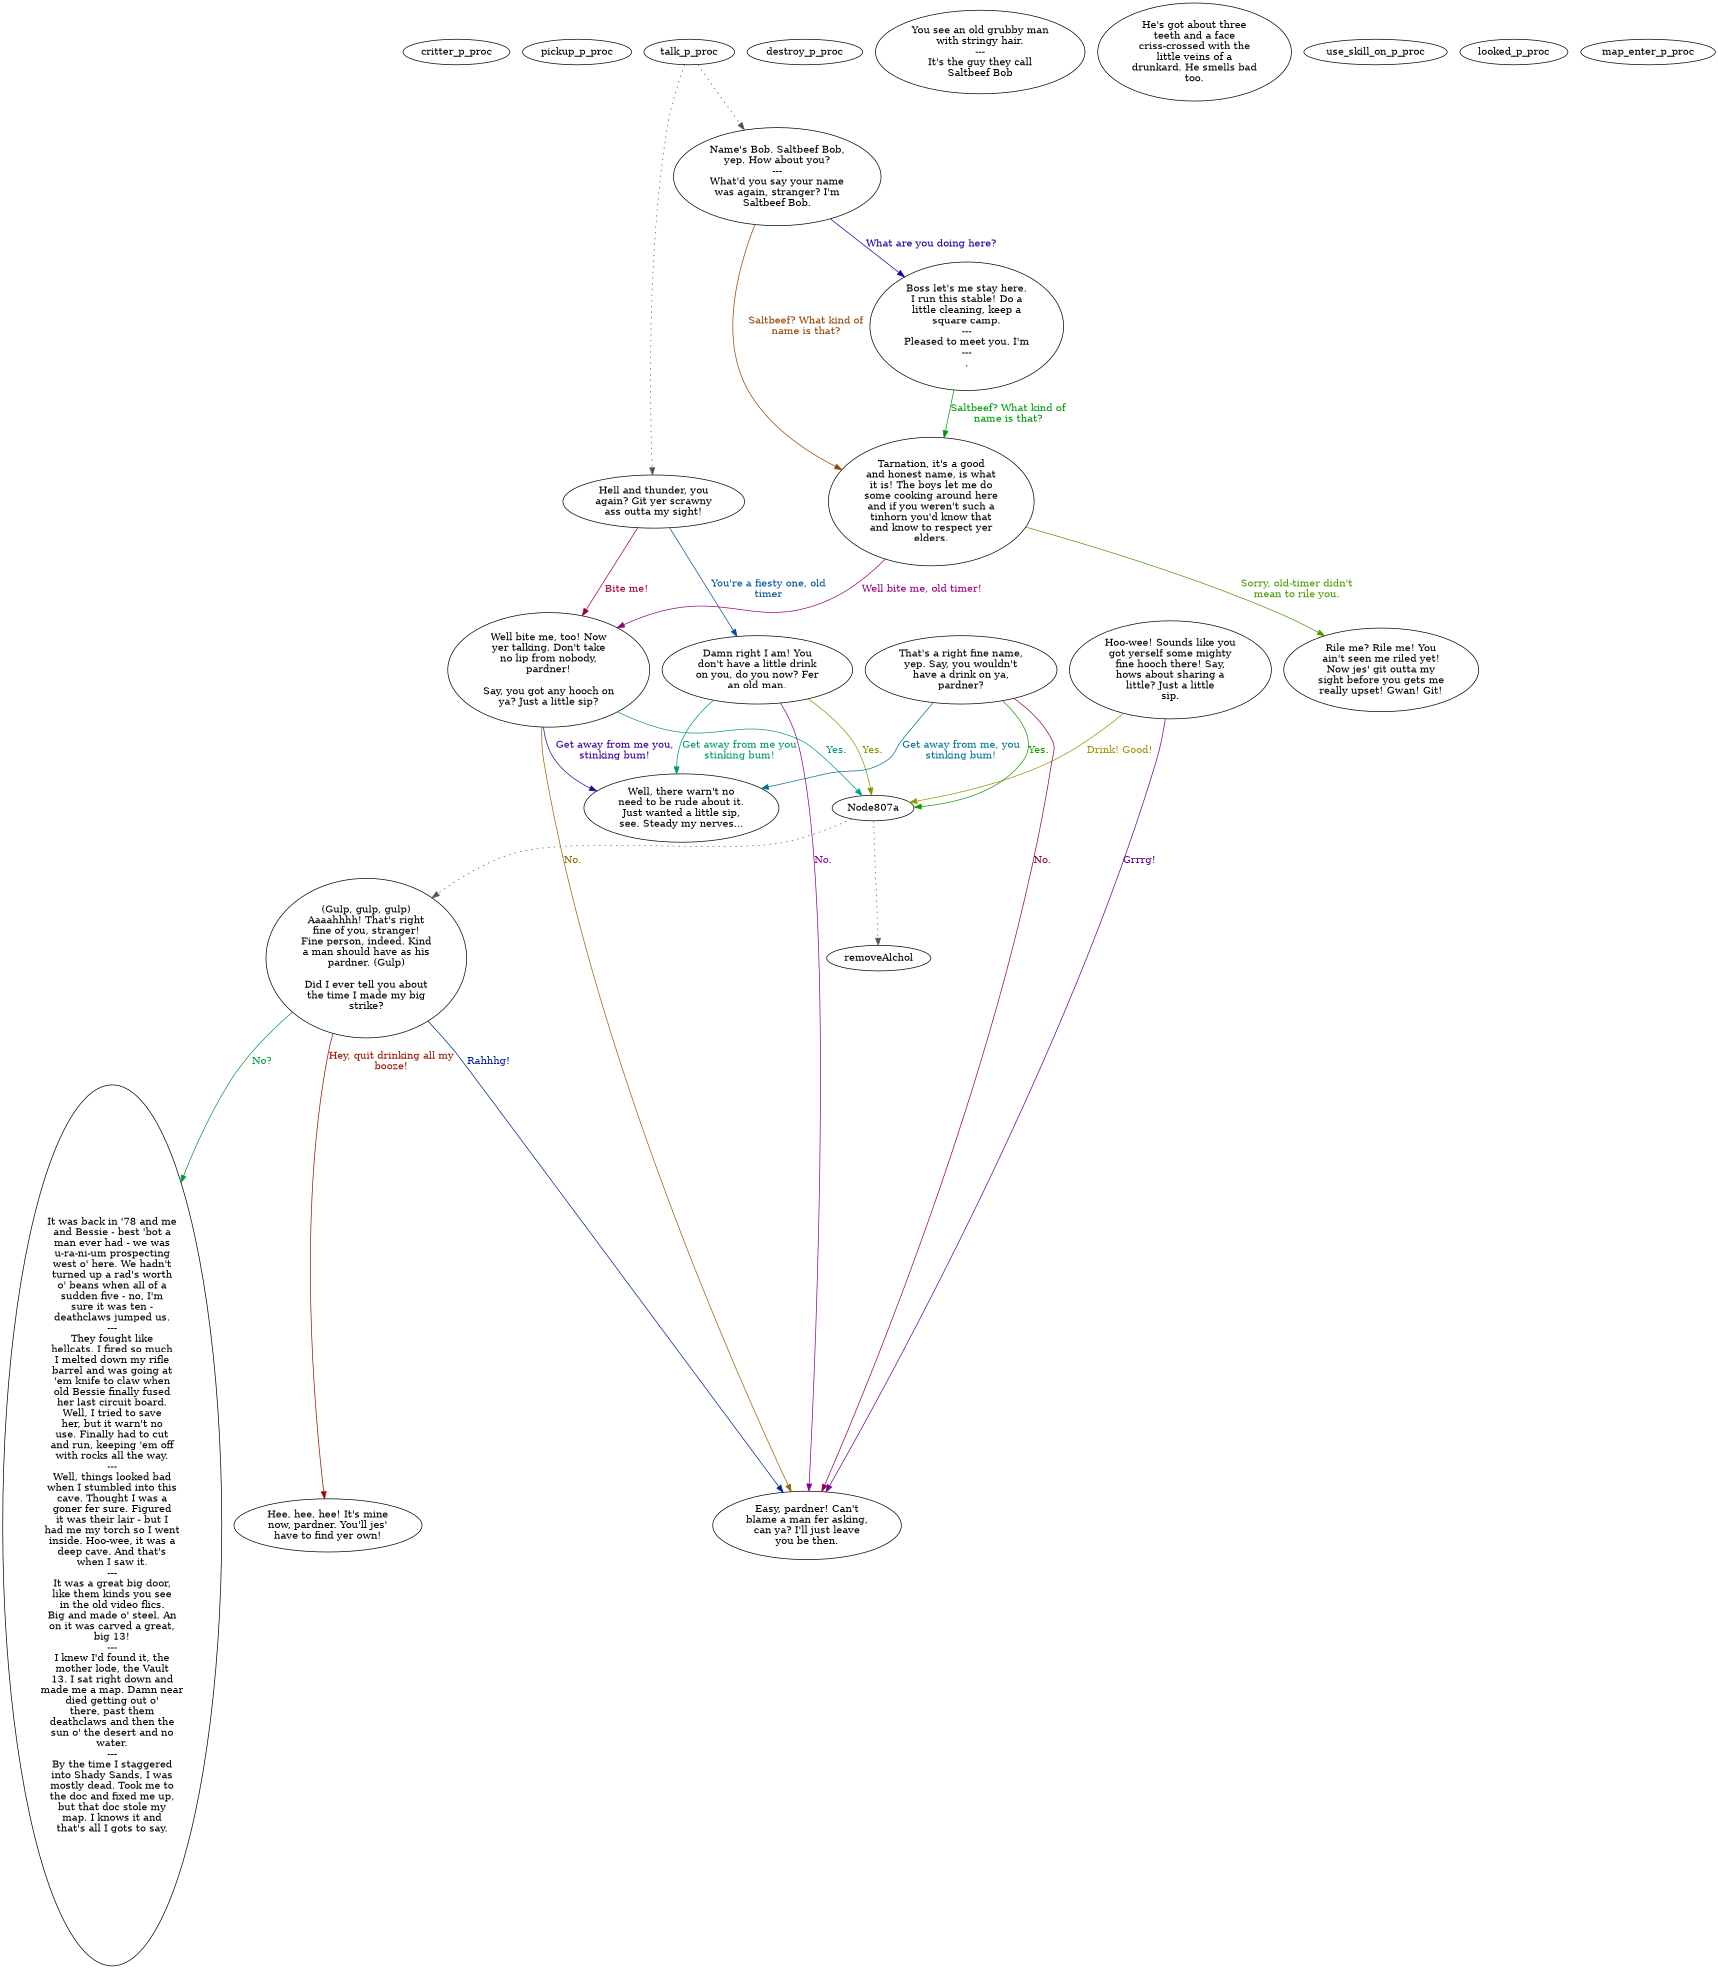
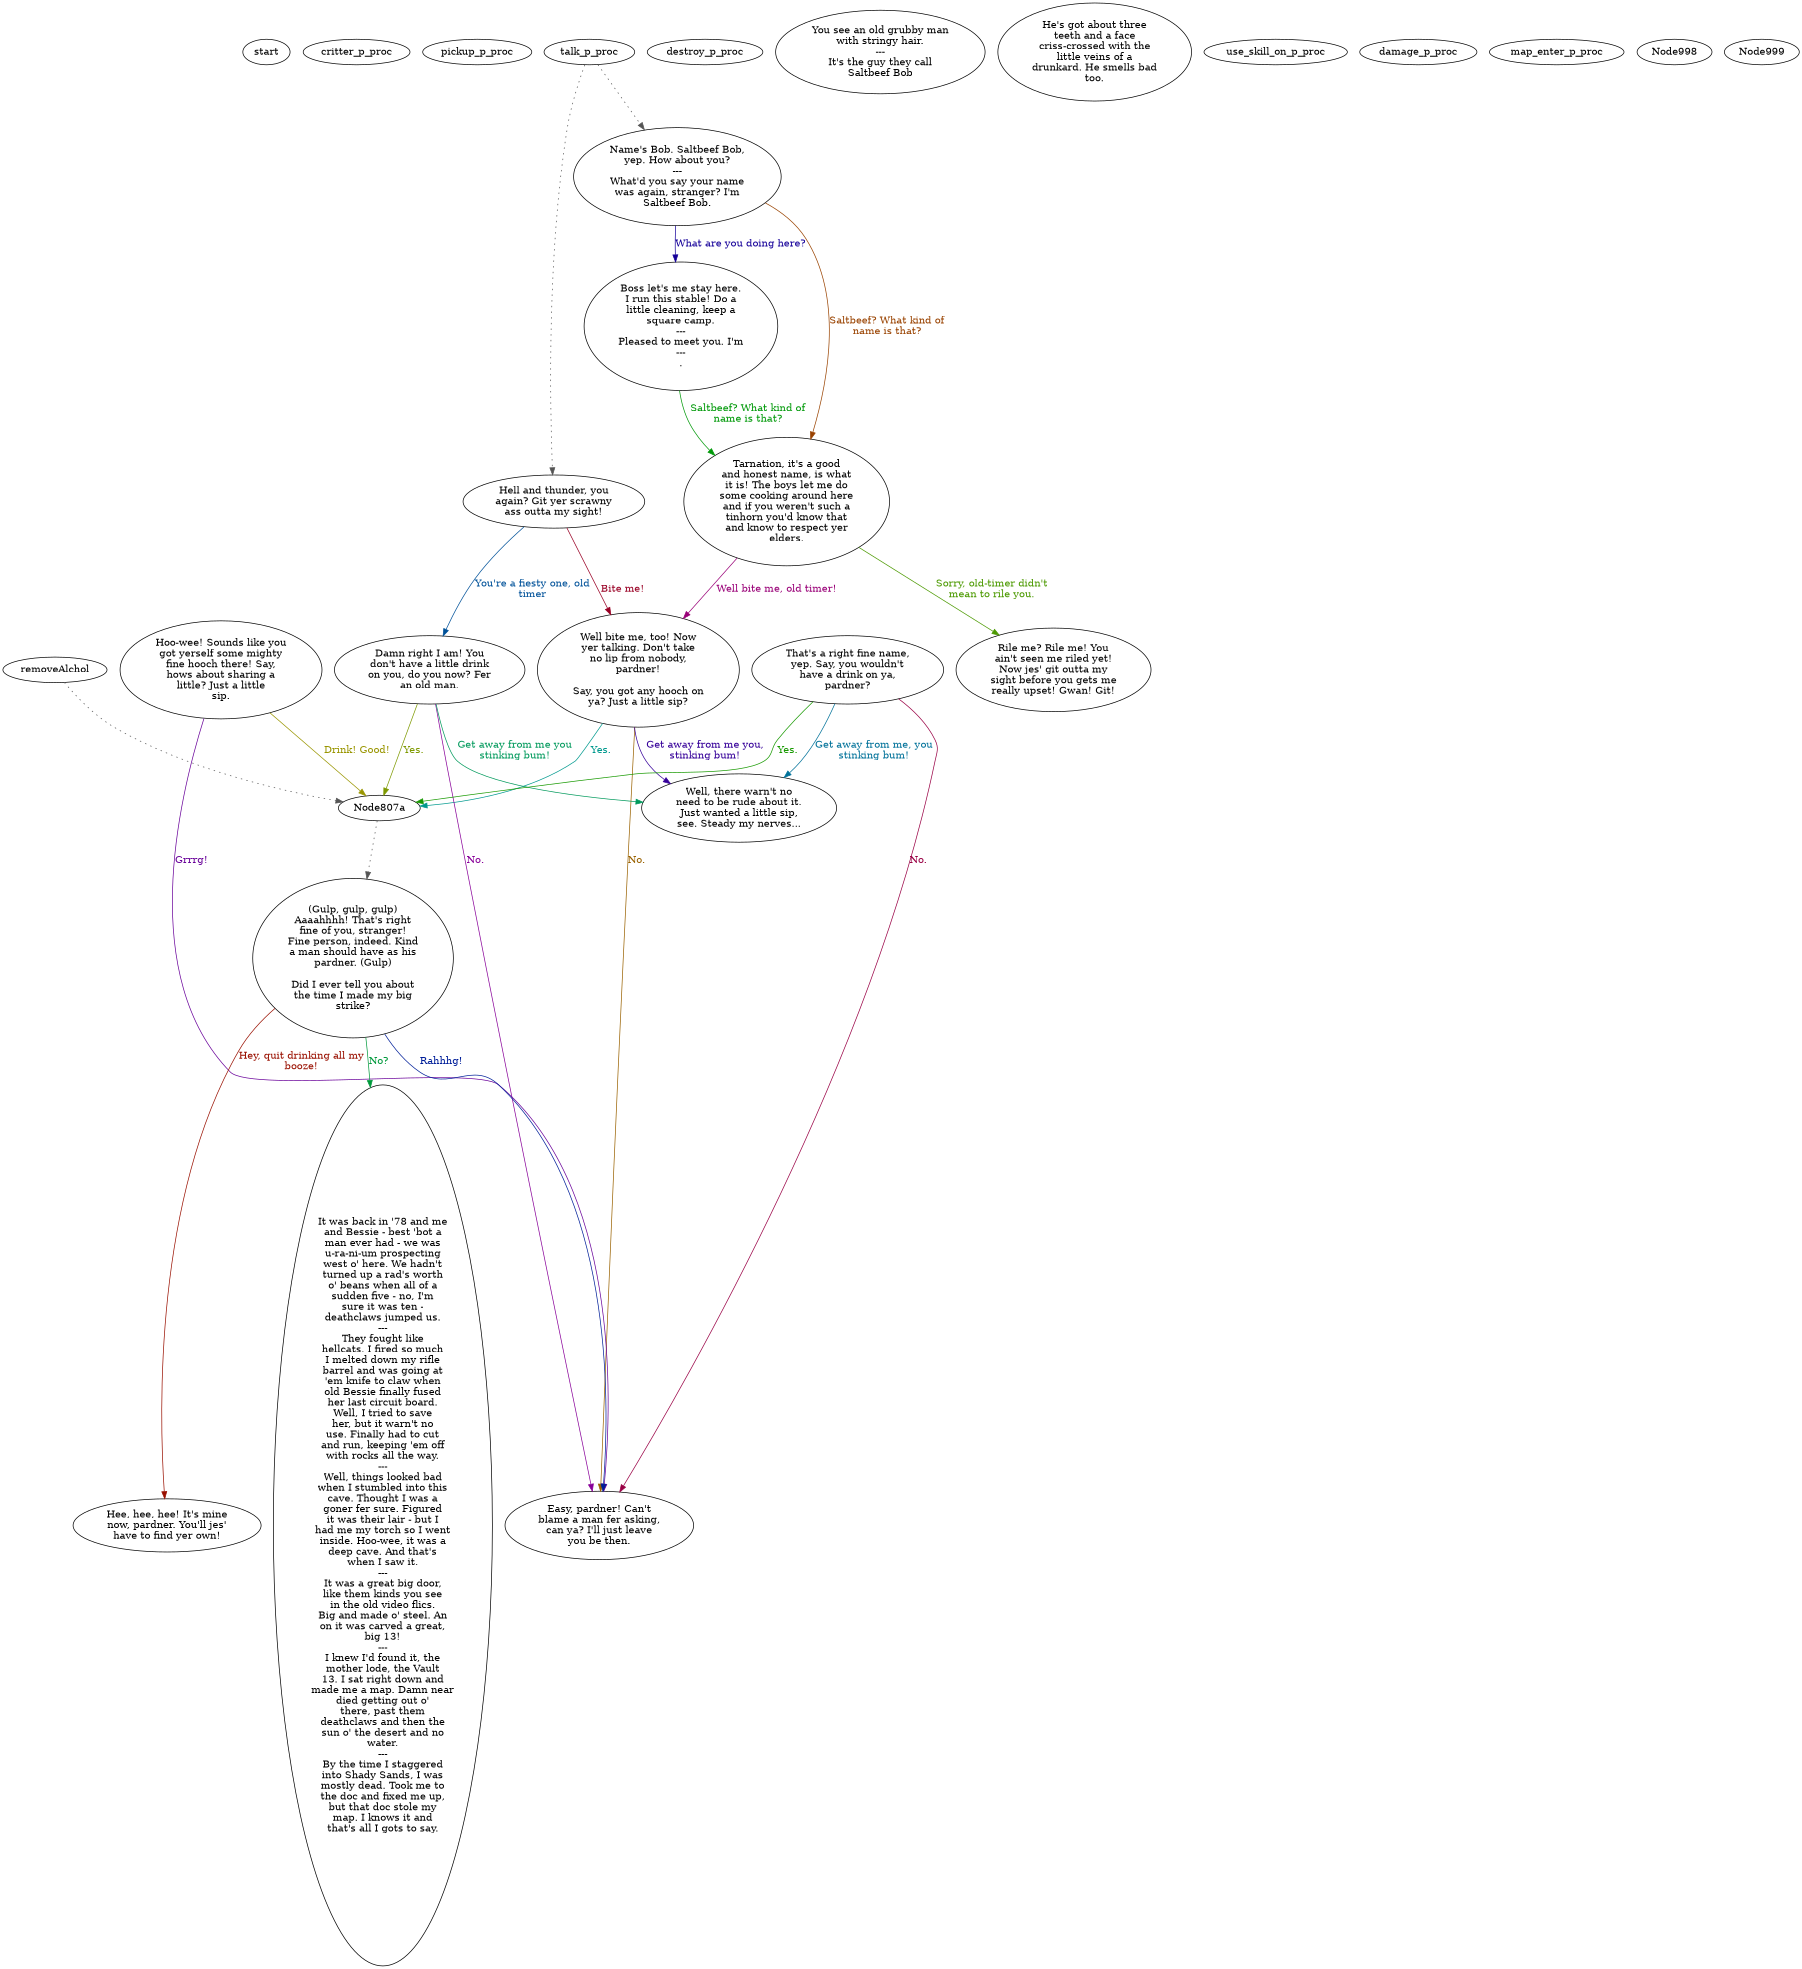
node "start": added
node "looked_p_proc": label "looked_p_proc" -> "damage_p_proc"
node "Node998": added
node "Node999": added
edge "Node807a" -> "removeAlchol": reversed
